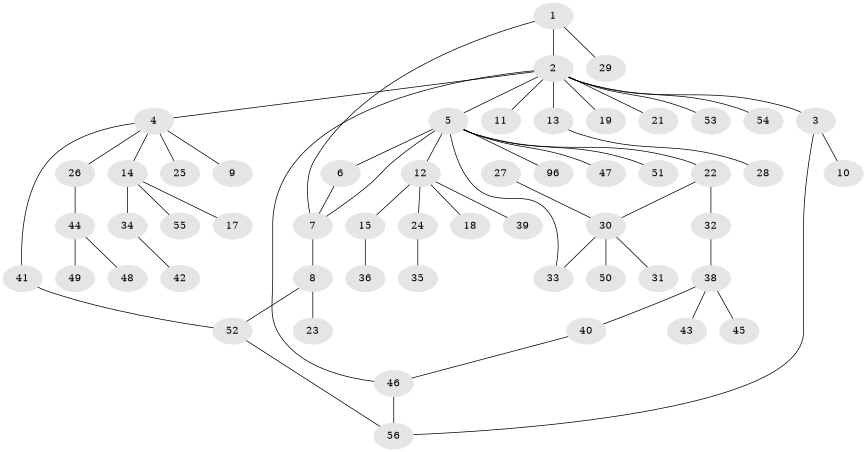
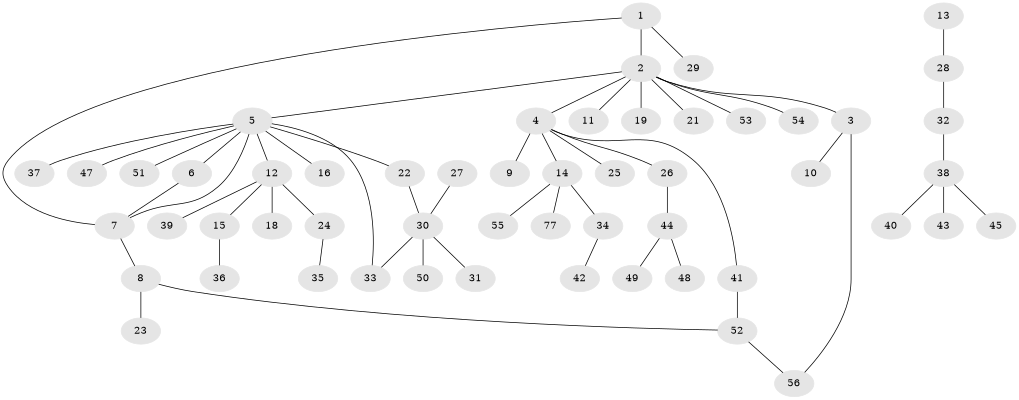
edge "2" -- "13": removed
node "37": added
node "96": label "96" -> "16"
edge "22" -- "32": now "28" -- "32"
node "17": label "17" -> "77"
node "46": removed
